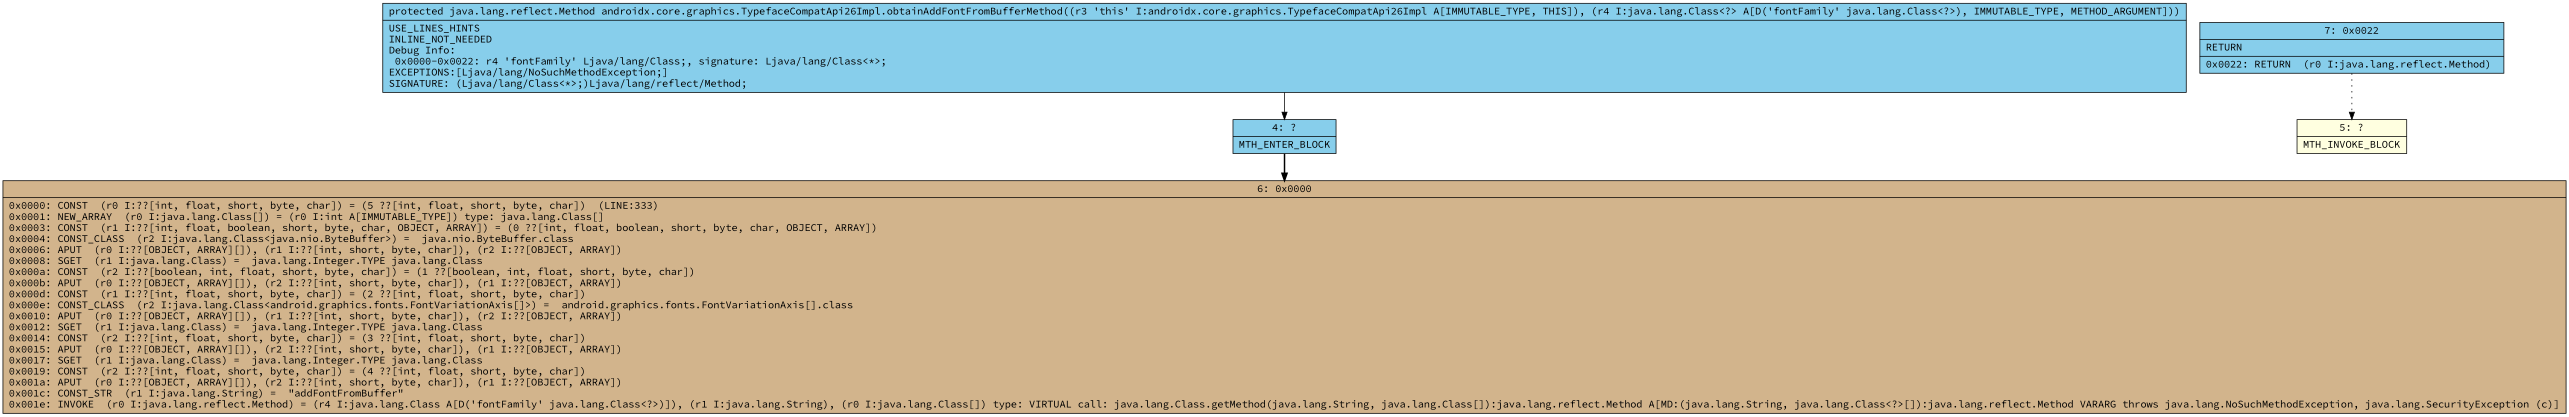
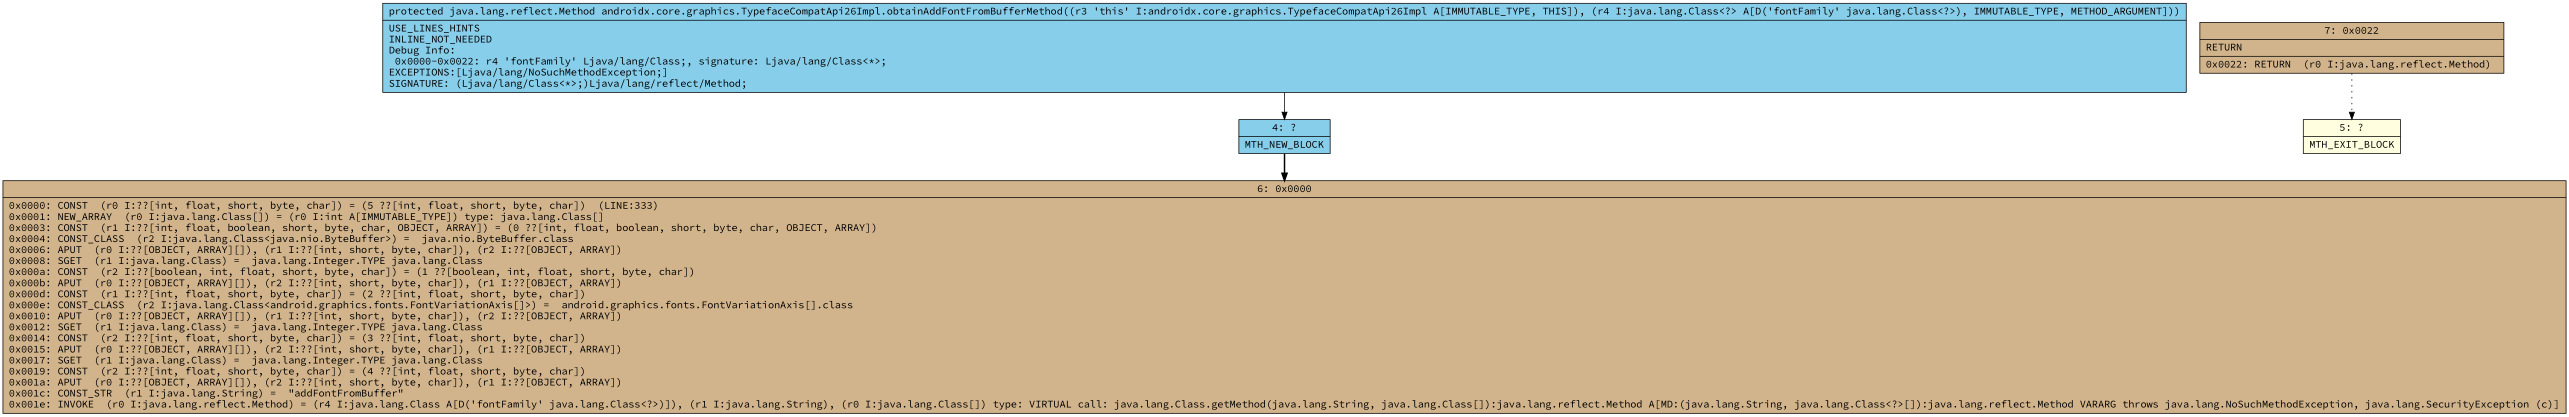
node "7: 0x0022": fillcolor skyblue -> tan
node "4: ?": text "MTH_ENTER_BLOCK" -> "MTH_NEW_BLOCK"
node "5: ?": text "MTH_INVOKE_BLOCK" -> "MTH_EXIT_BLOCK"
